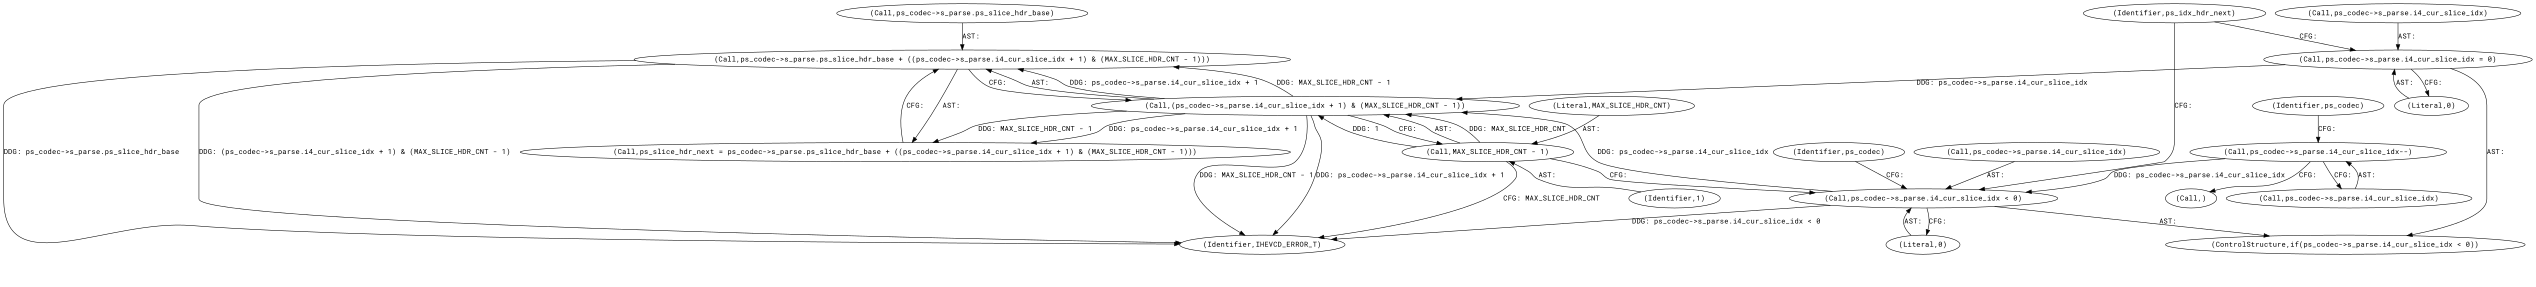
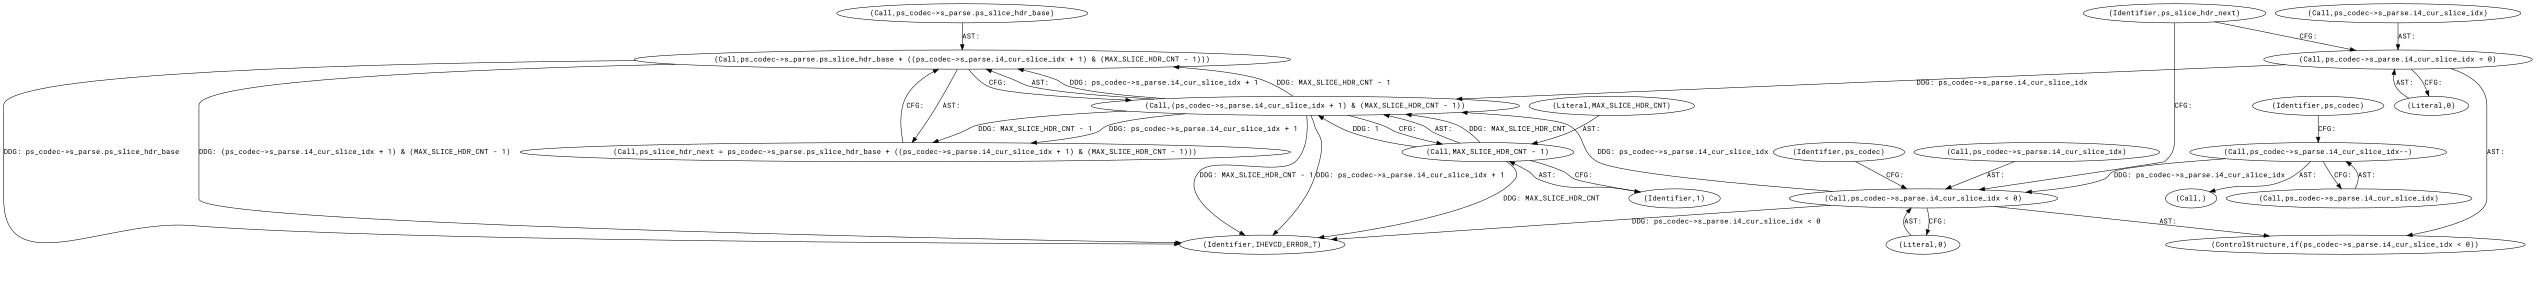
node "(Identifier,ps_idx_hdr_next)": label "(Identifier,ps_idx_hdr_next)" -> "(Identifier,ps_slice_hdr_next)"
edge "(Call,ps_codec->s_parse.i4_cur_slice_idx--)" -> "(Call,)": label "CFG: " -> "AST: "
edge "(Call,MAX_SLICE_HDR_CNT - 1)" -> "(Call,ps_codec->s_parse.i4_cur_slice_idx < 0)": now "(Call,MAX_SLICE_HDR_CNT - 1)" -> "(Identifier,1)"
edge "(Call,MAX_SLICE_HDR_CNT - 1)" -> "(Identifier,IHEVCD_ERROR_T)": label "CFG: MAX_SLICE_HDR_CNT" -> "DDG: MAX_SLICE_HDR_CNT"
